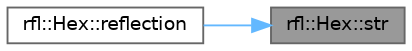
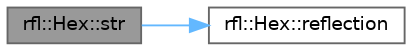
edge "rfl::Hex::reflection" -> "rfl::Hex::str": reversed
